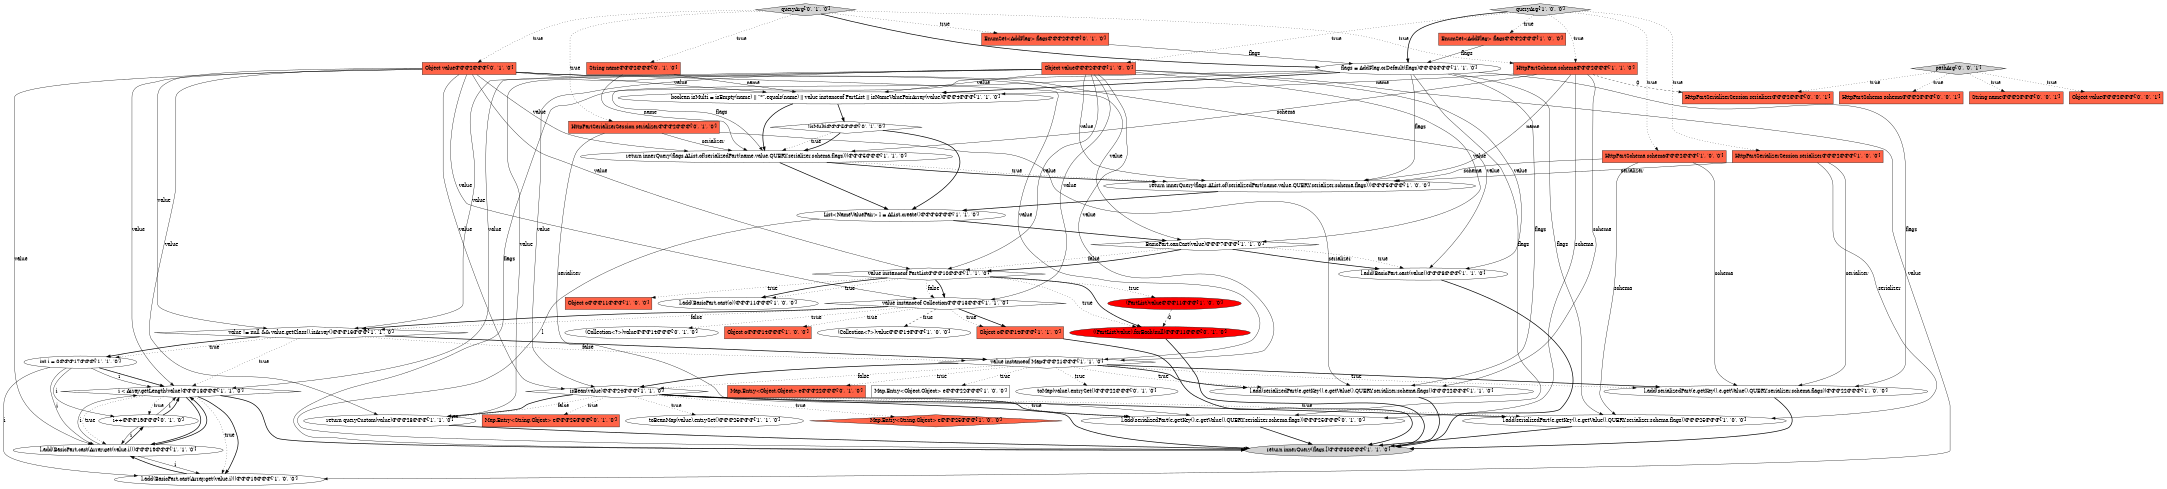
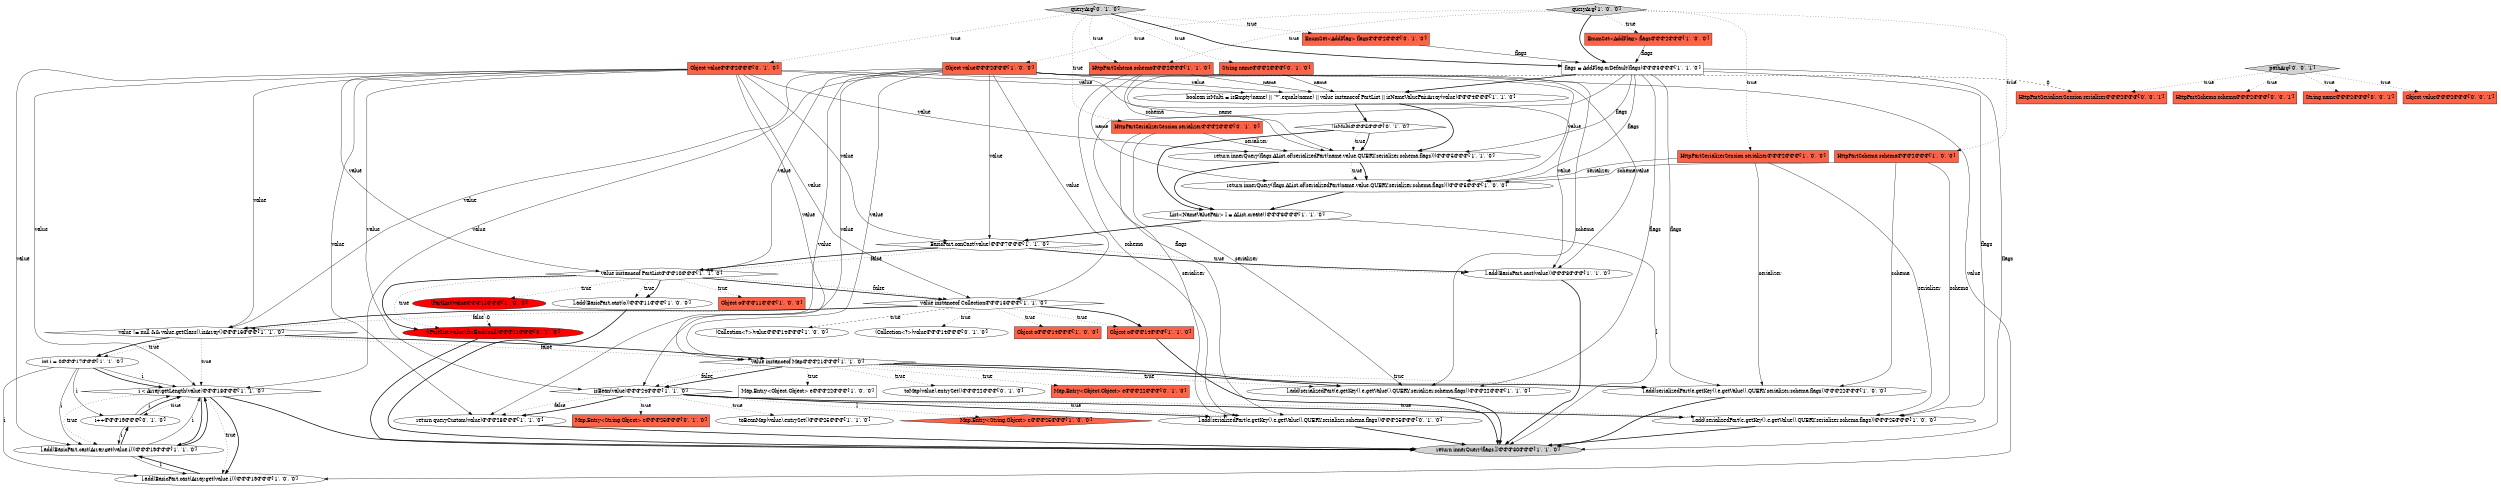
node "flags = AddFlag.orDefault(flags)@@@3@@@['1', '1', '0']": shape ellipse -> box
edge "isBean(value)@@@24@@@['1', '1', '0']" -> "Map.Entry<String,Object> e@@@25@@@['1', '0', '0']": label "true" -> "l"
edge "isBean(value)@@@24@@@['1', '1', '0']" -> "return innerQuery(flags,l)@@@30@@@['1', '1', '0']": now "l.add(BasicPart.cast(o))@@@11@@@['1', '0', '0']" -> "return innerQuery(flags,l)@@@30@@@['1', '1', '0']"
